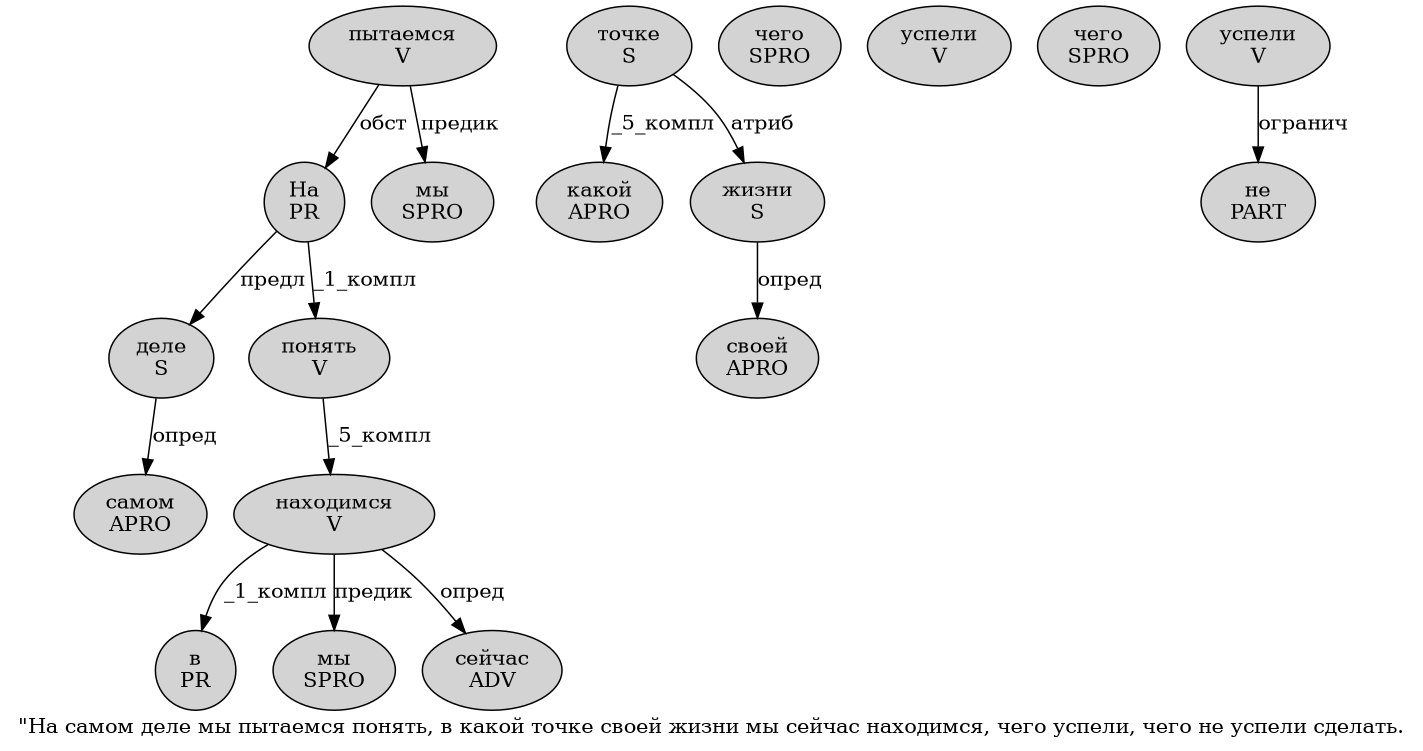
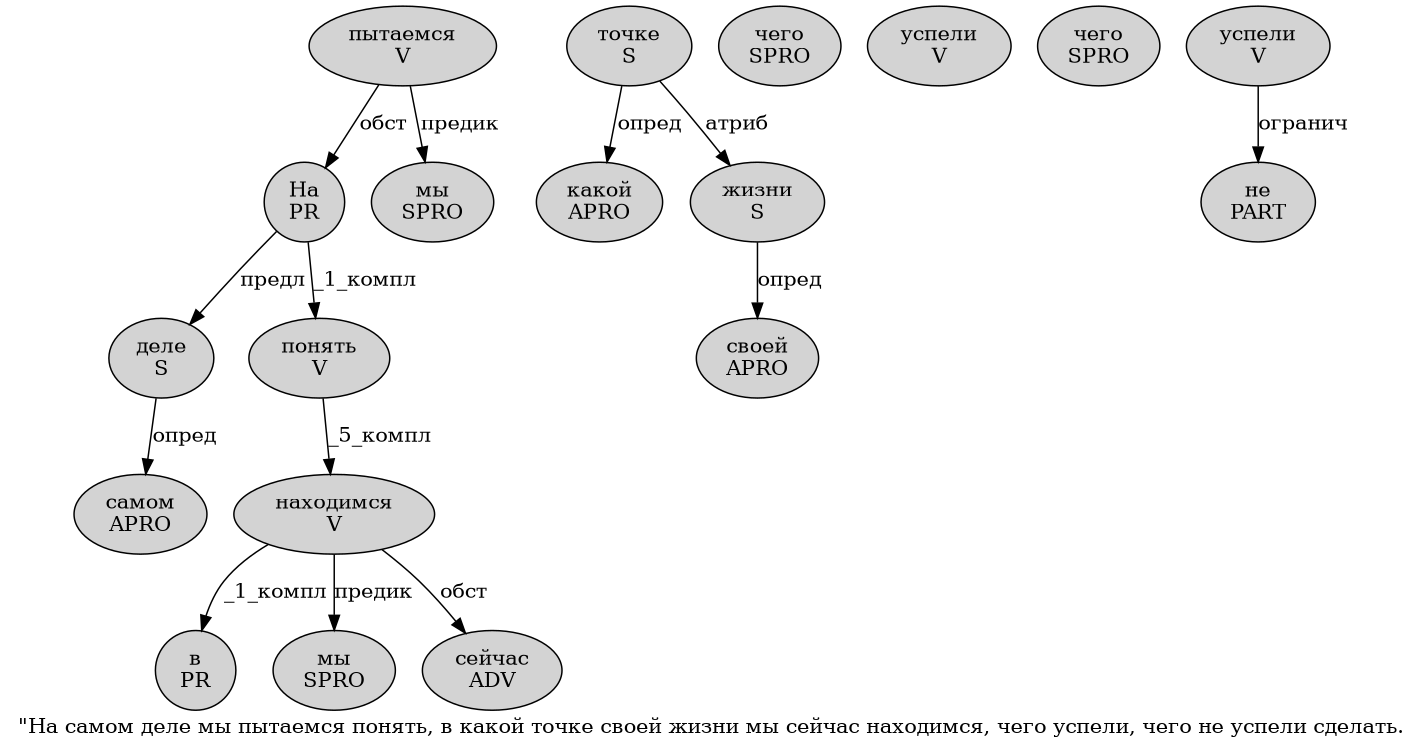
edge "точке S" -> "какой APRO": label "_5_компл" -> "опред"
edge "находимся V" -> "сейчас ADV": label "опред" -> "обст"
